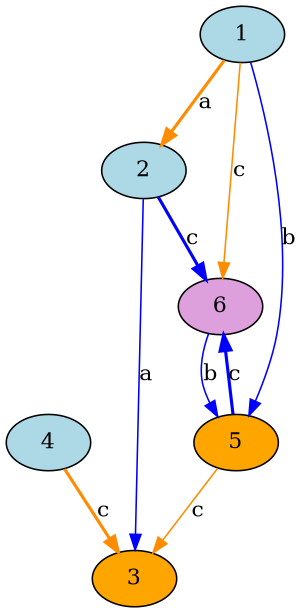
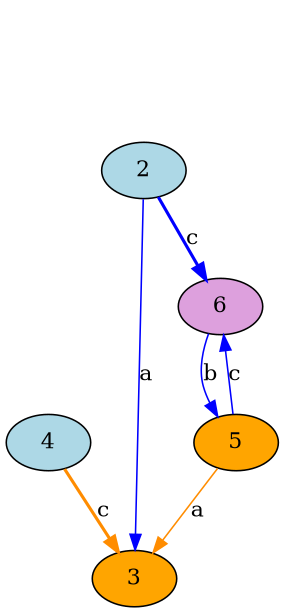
node "1": removed
edge "5" -> "6": style bold -> solid
edge "5" -> "3": label "c" -> "a"
